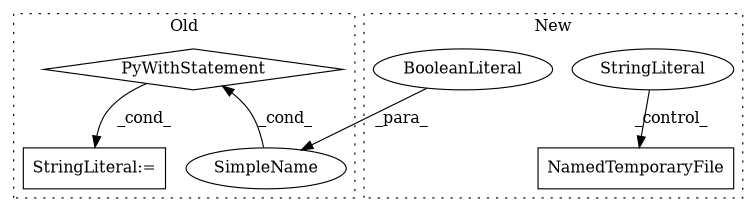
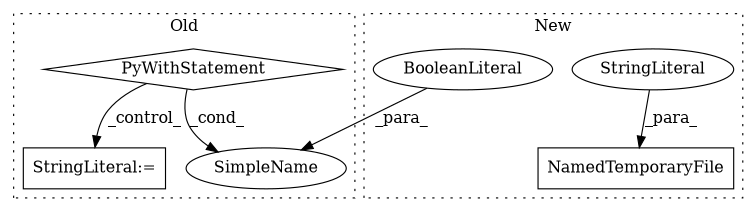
edge "SimpleName" -> "PyWithStatement": reversed
edge "PyWithStatement" -> "StringLiteral:=": label "_cond_" -> "_control_"
edge "StringLiteral" -> "NamedTemporaryFile": label "_control_" -> "_para_"
